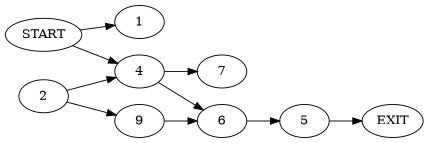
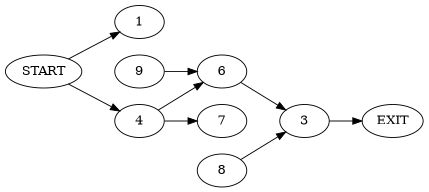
node "2": removed
node "5": label "5" -> "3"
node "8": added
